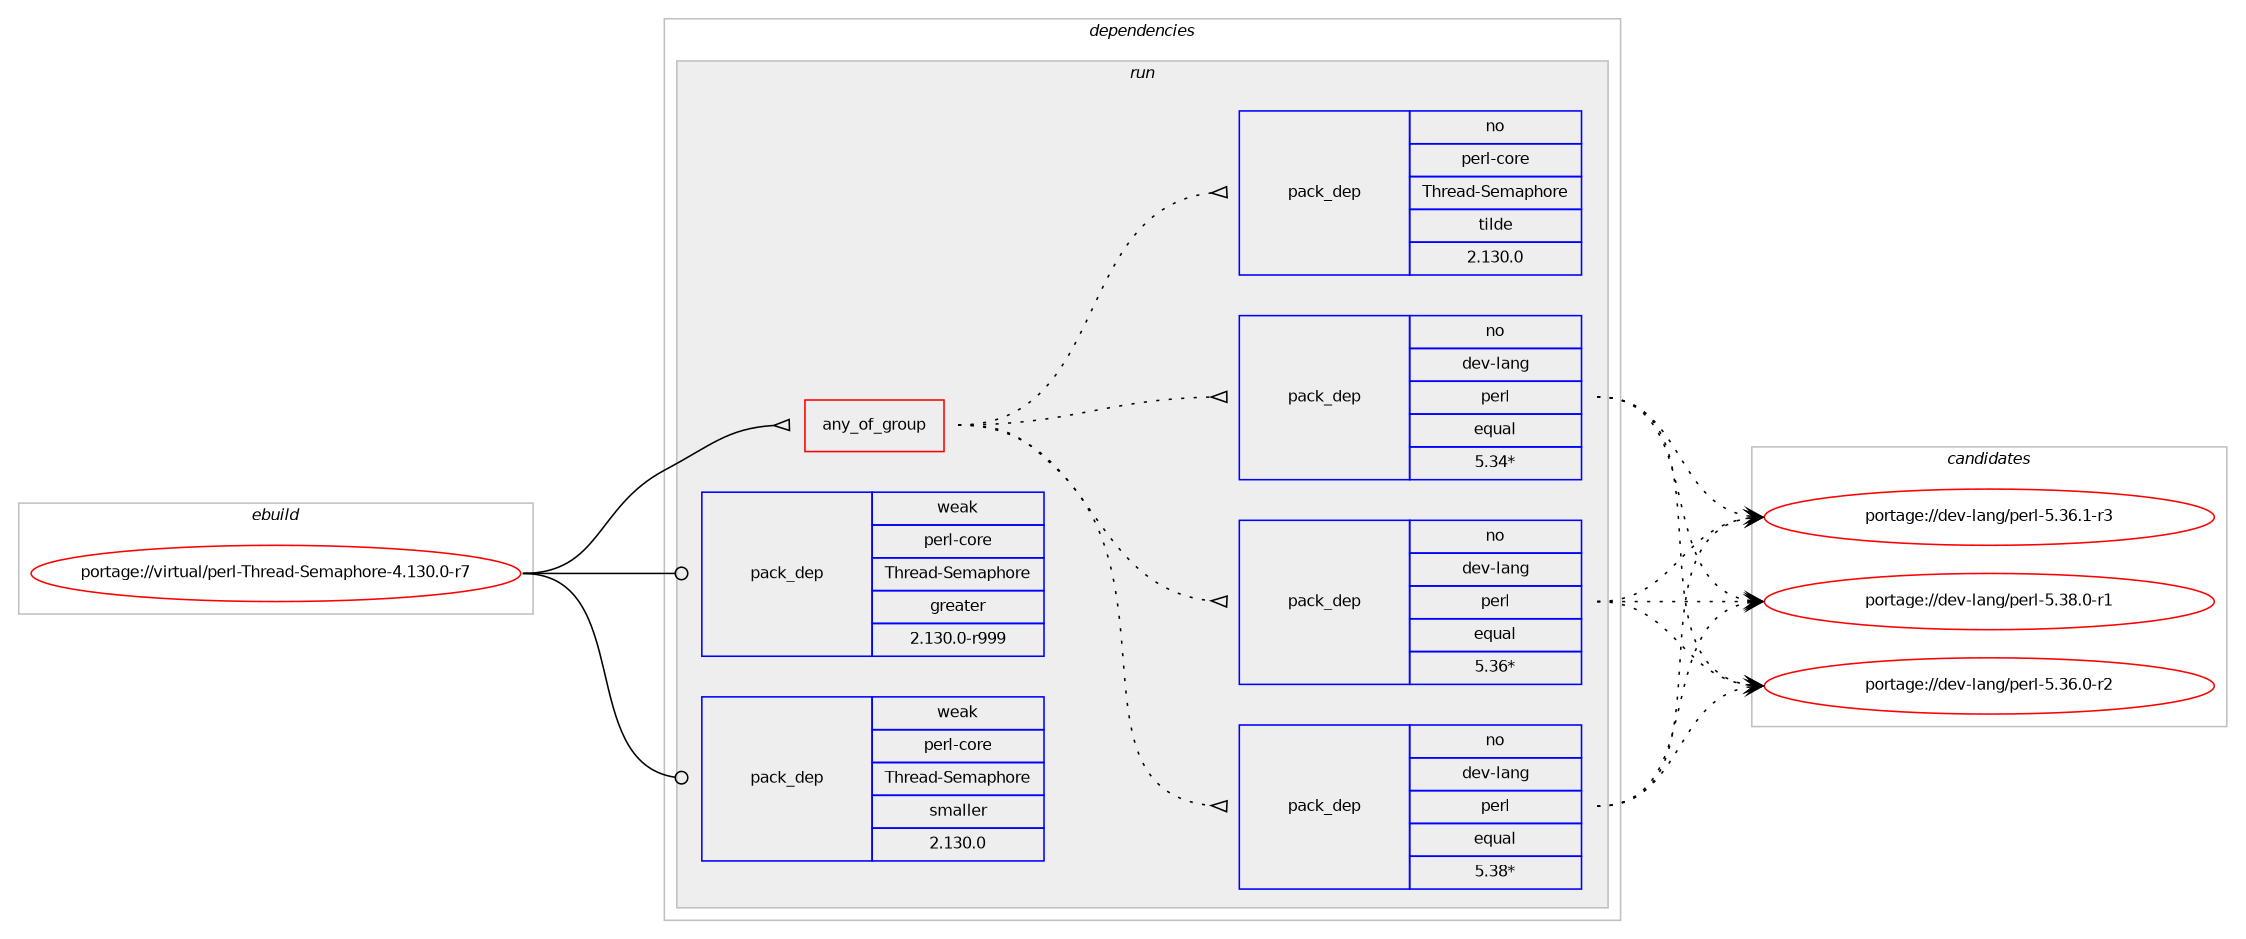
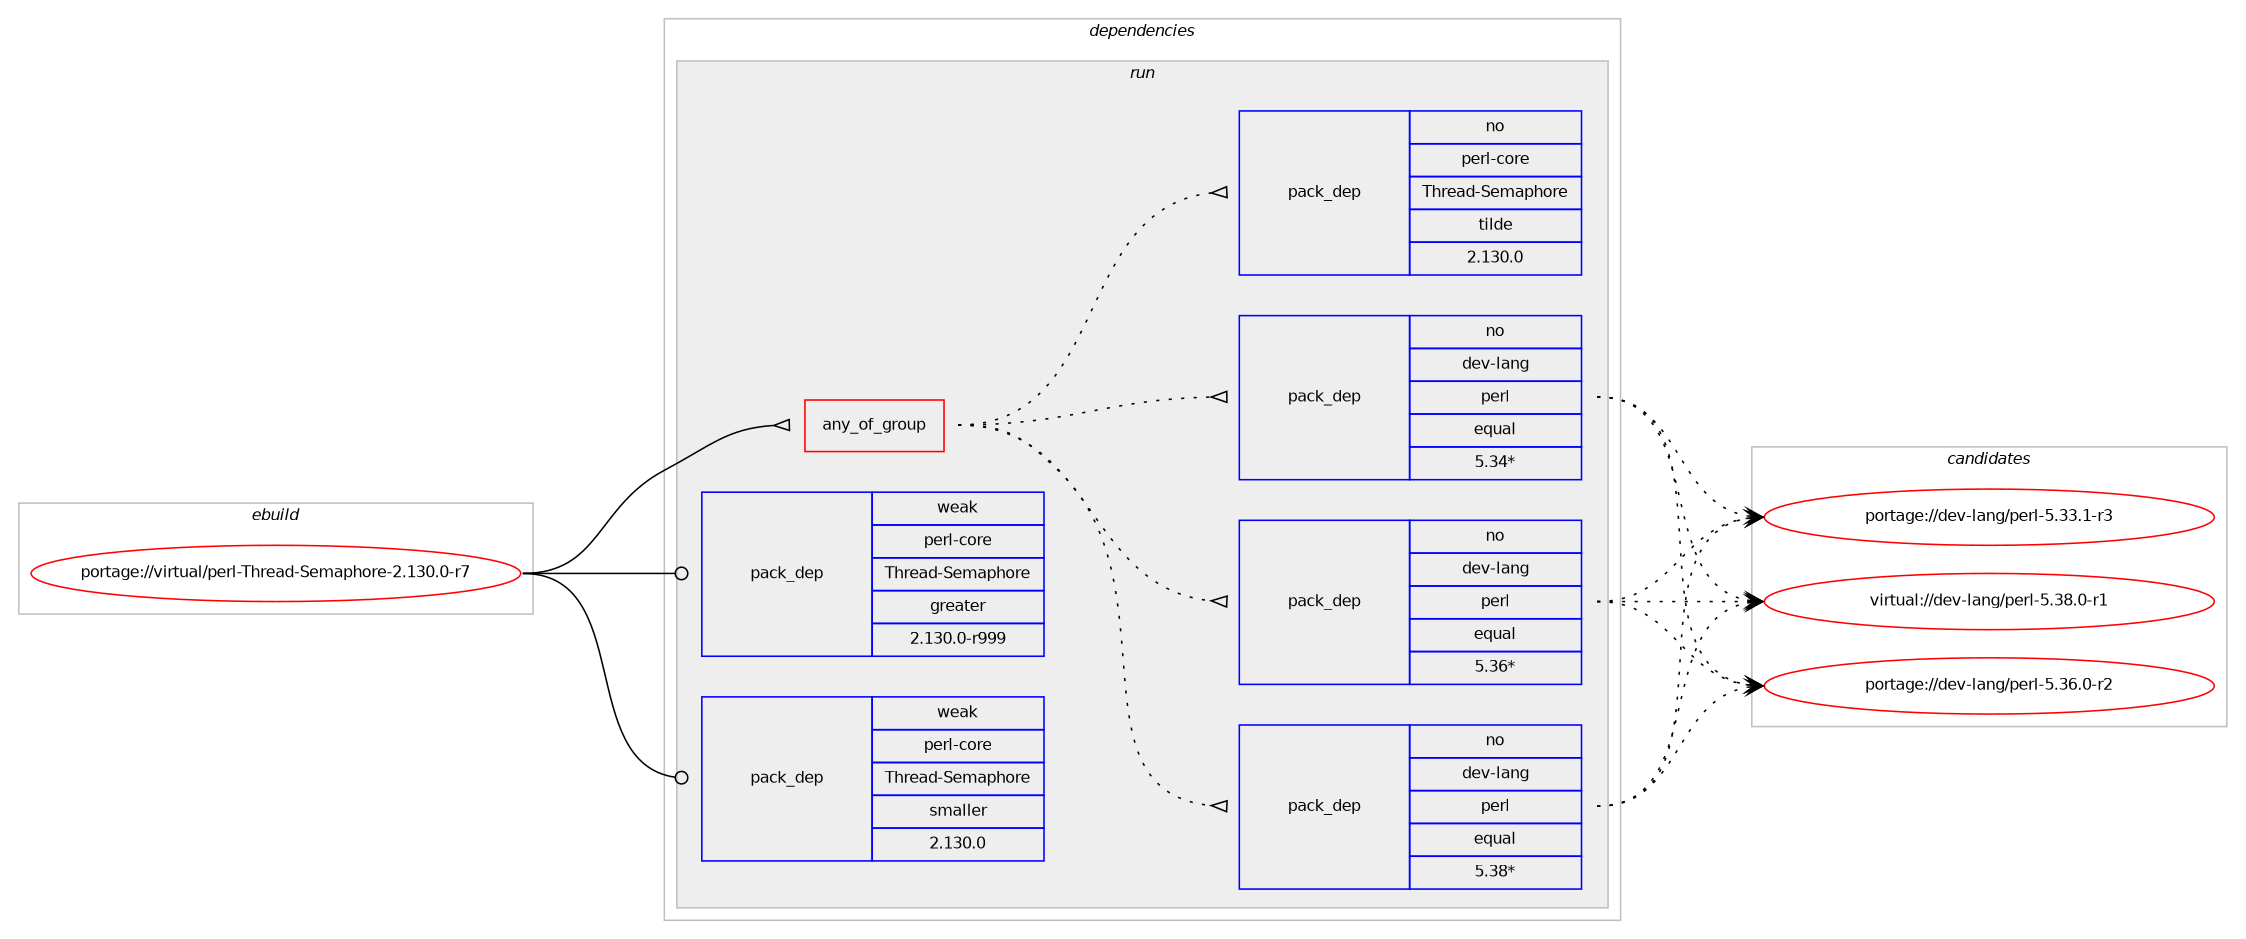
node "portage://dev-lang/perl-5.36.1-r3": label "portage://dev-lang/perl-5.36.1-r3" -> "portage://dev-lang/perl-5.33.1-r3"
node "portage://virtual/perl-Thread-Semaphore-4.130.0-r7": label "portage://virtual/perl-Thread-Semaphore-4.130.0-r7" -> "portage://virtual/perl-Thread-Semaphore-2.130.0-r7"
node "portage://dev-lang/perl-5.38.0-r1": label "portage://dev-lang/perl-5.38.0-r1" -> "virtual://dev-lang/perl-5.38.0-r1"
